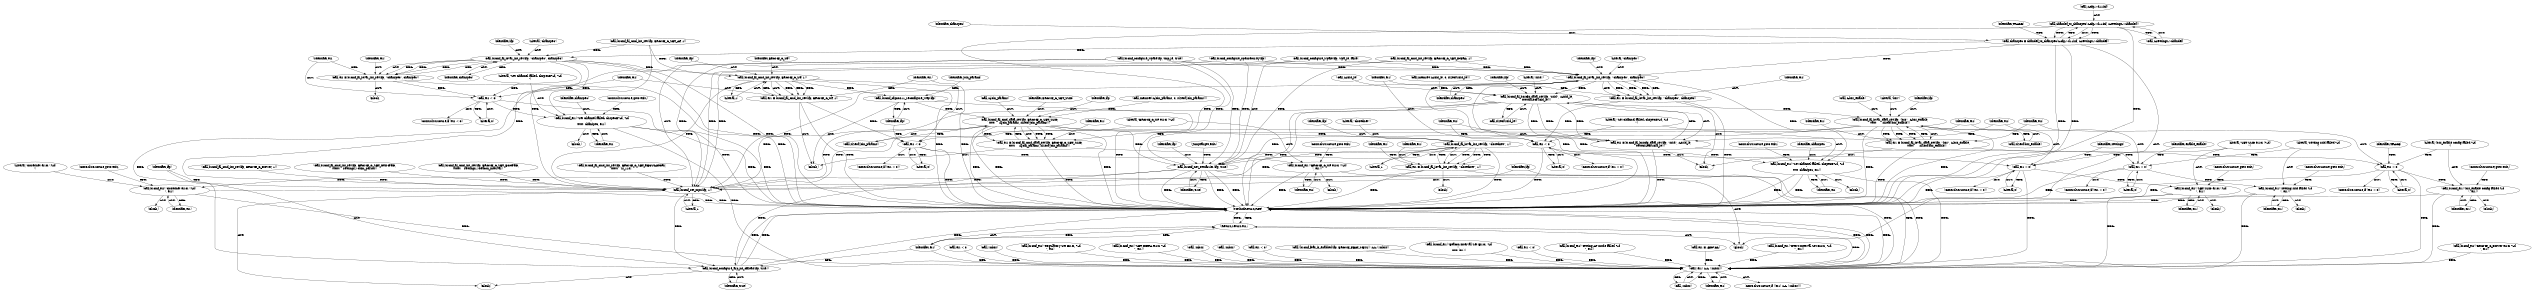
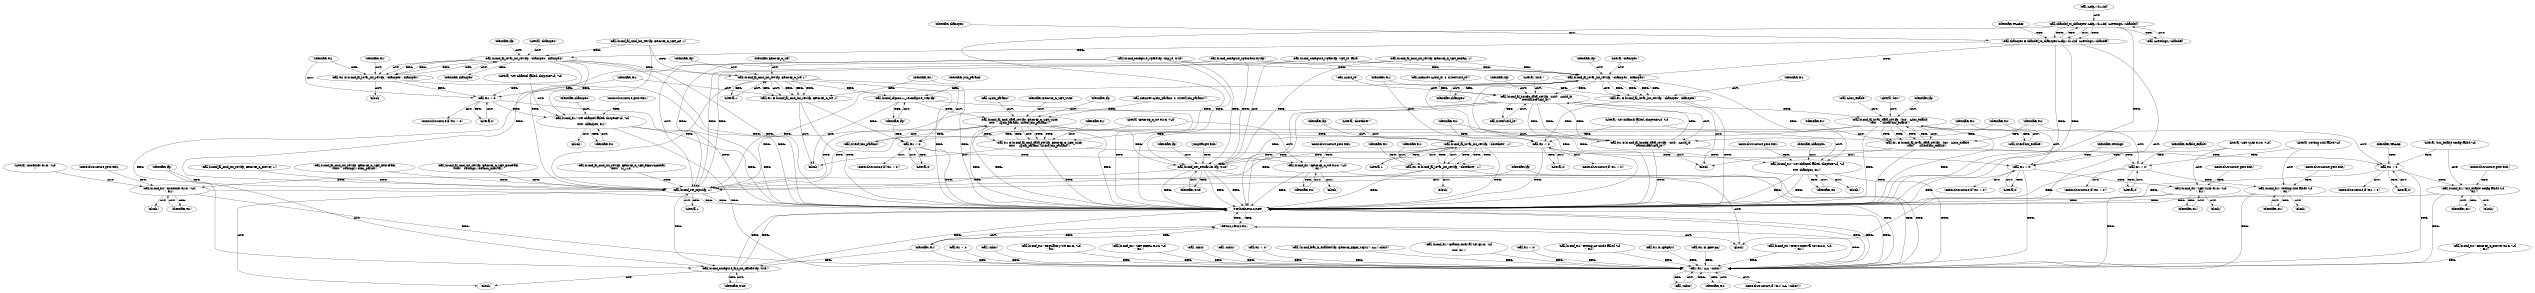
edge "(JumpTarget,exit:)" -> "(Call,brcmf_net_setcarrier(ifp, true))": label "DDG: " -> "CFG: "
edge "(Call,brcmf_net_setcarrier(ifp, true))" -> "(Call,brcmf_configure_arp_nd_offload(ifp, true))": removed, label "DDG:"
node "(Call,err = -EPERM)": added
